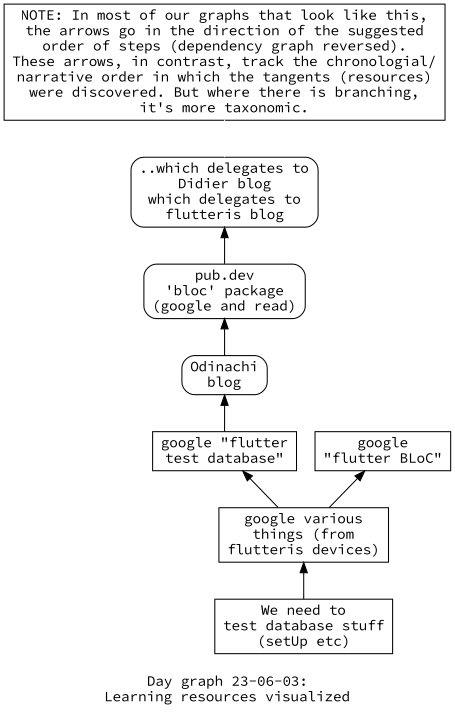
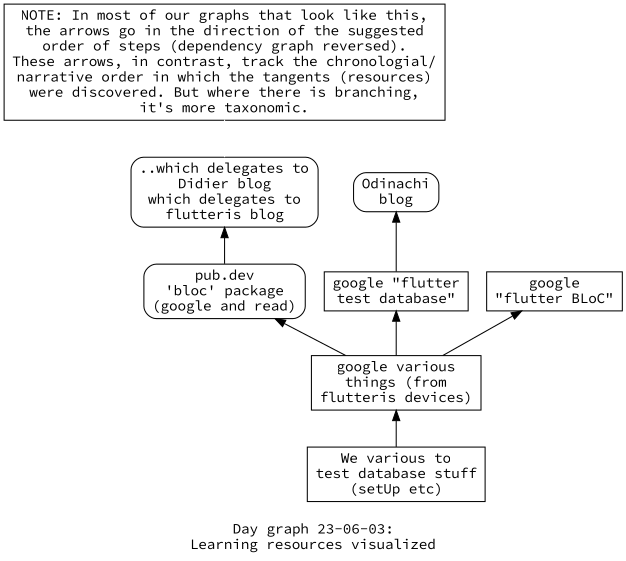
edge "Odinachi blog" -> "pub.dev 'bloc' package (google and read)": now "google various things (from flutteris devices)" -> "pub.dev 'bloc' package (google and read)"
node "We need to test database stuff (setUp etc)": label "We need to test database stuff (setUp etc)" -> "We various to test database stuff (setUp etc)"
